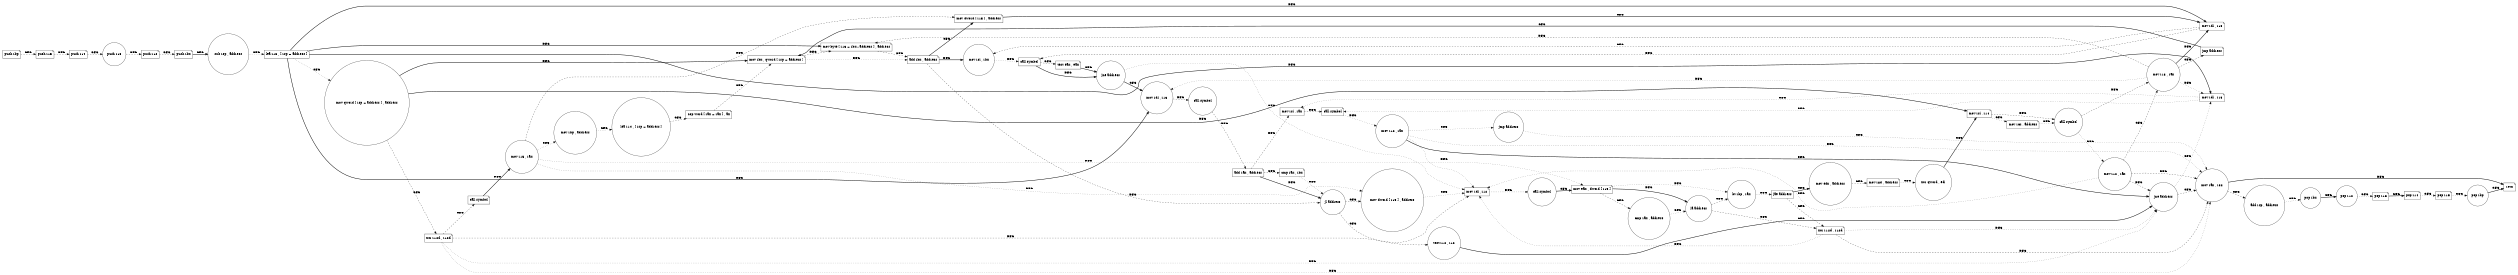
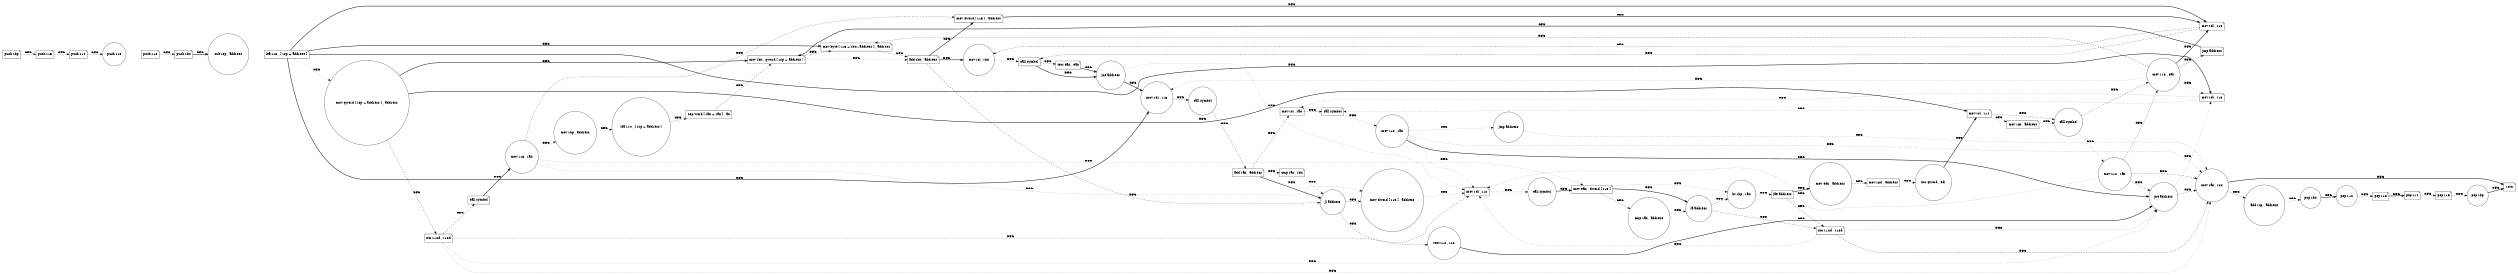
edge "push r13" -> "push r12": removed, label "CFG"
edge "sub rsp , address" -> "lea r13 , [ rsp + address ]": removed, label "CFG"
node "mov r13 , rax": label "mov r13 , rax" -> "mov r13 , call"
edge "mov r15 , rax" -> "mov rbp , address": label "CFG" -> "DFG"
edge "add rax , address" -> "cmp rax , rbx": style dashed -> dotted
